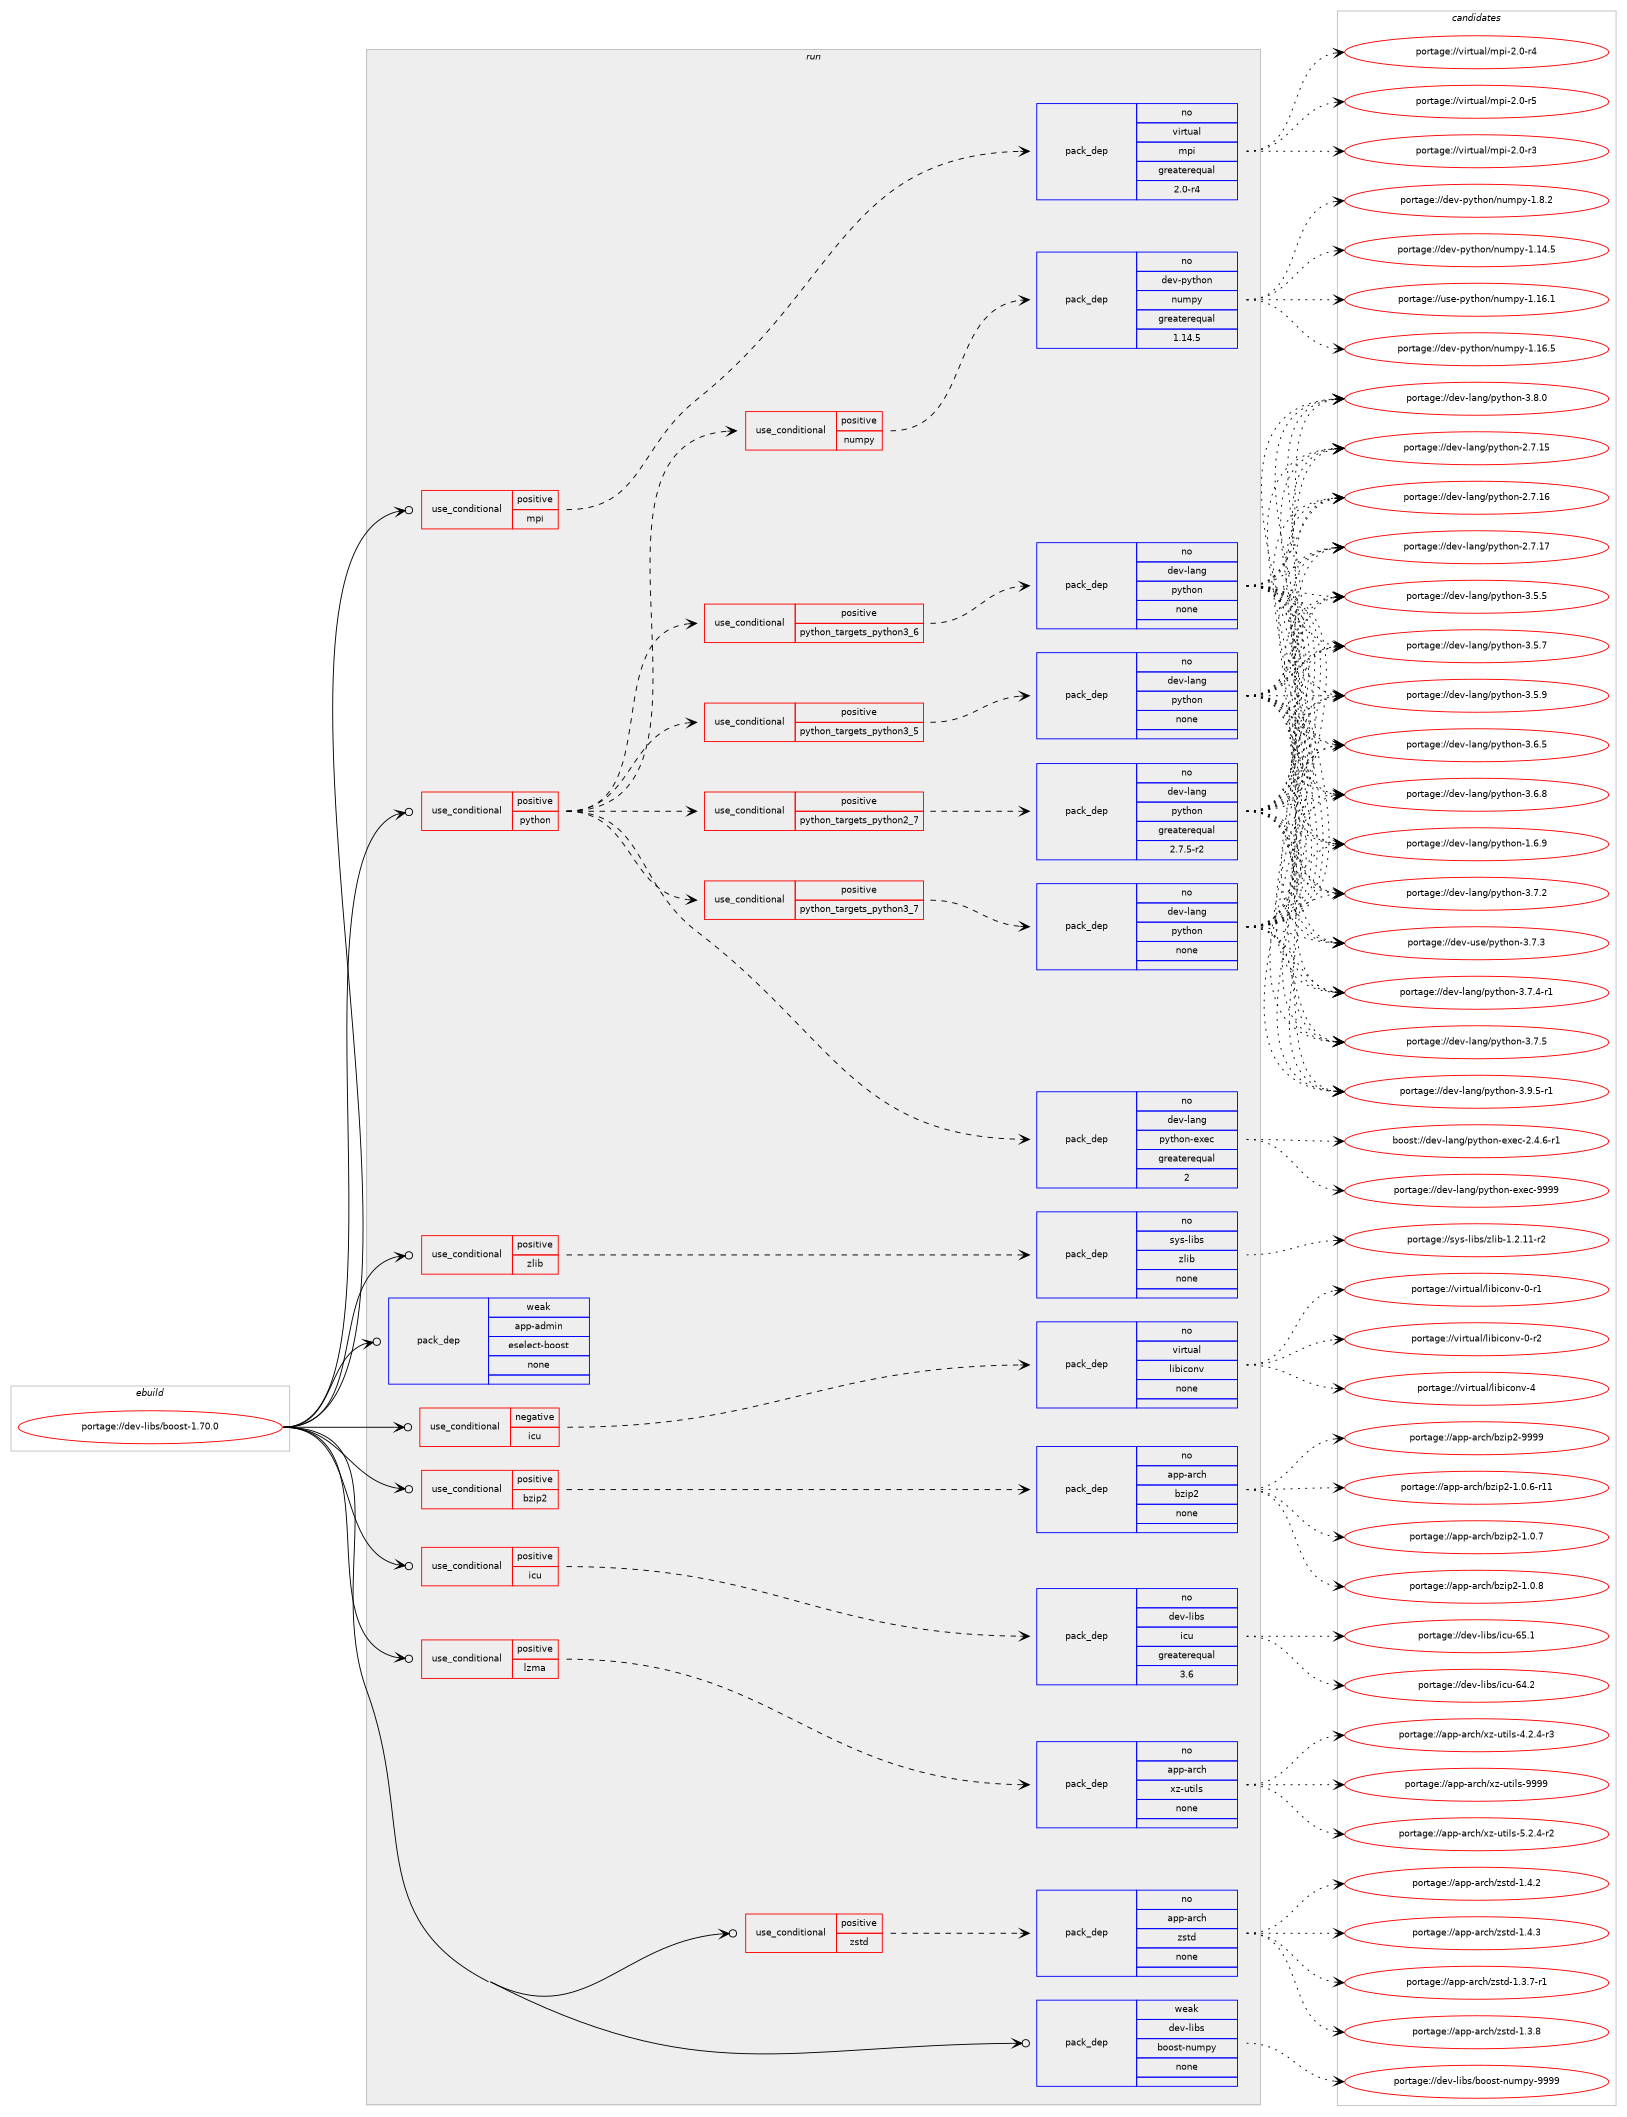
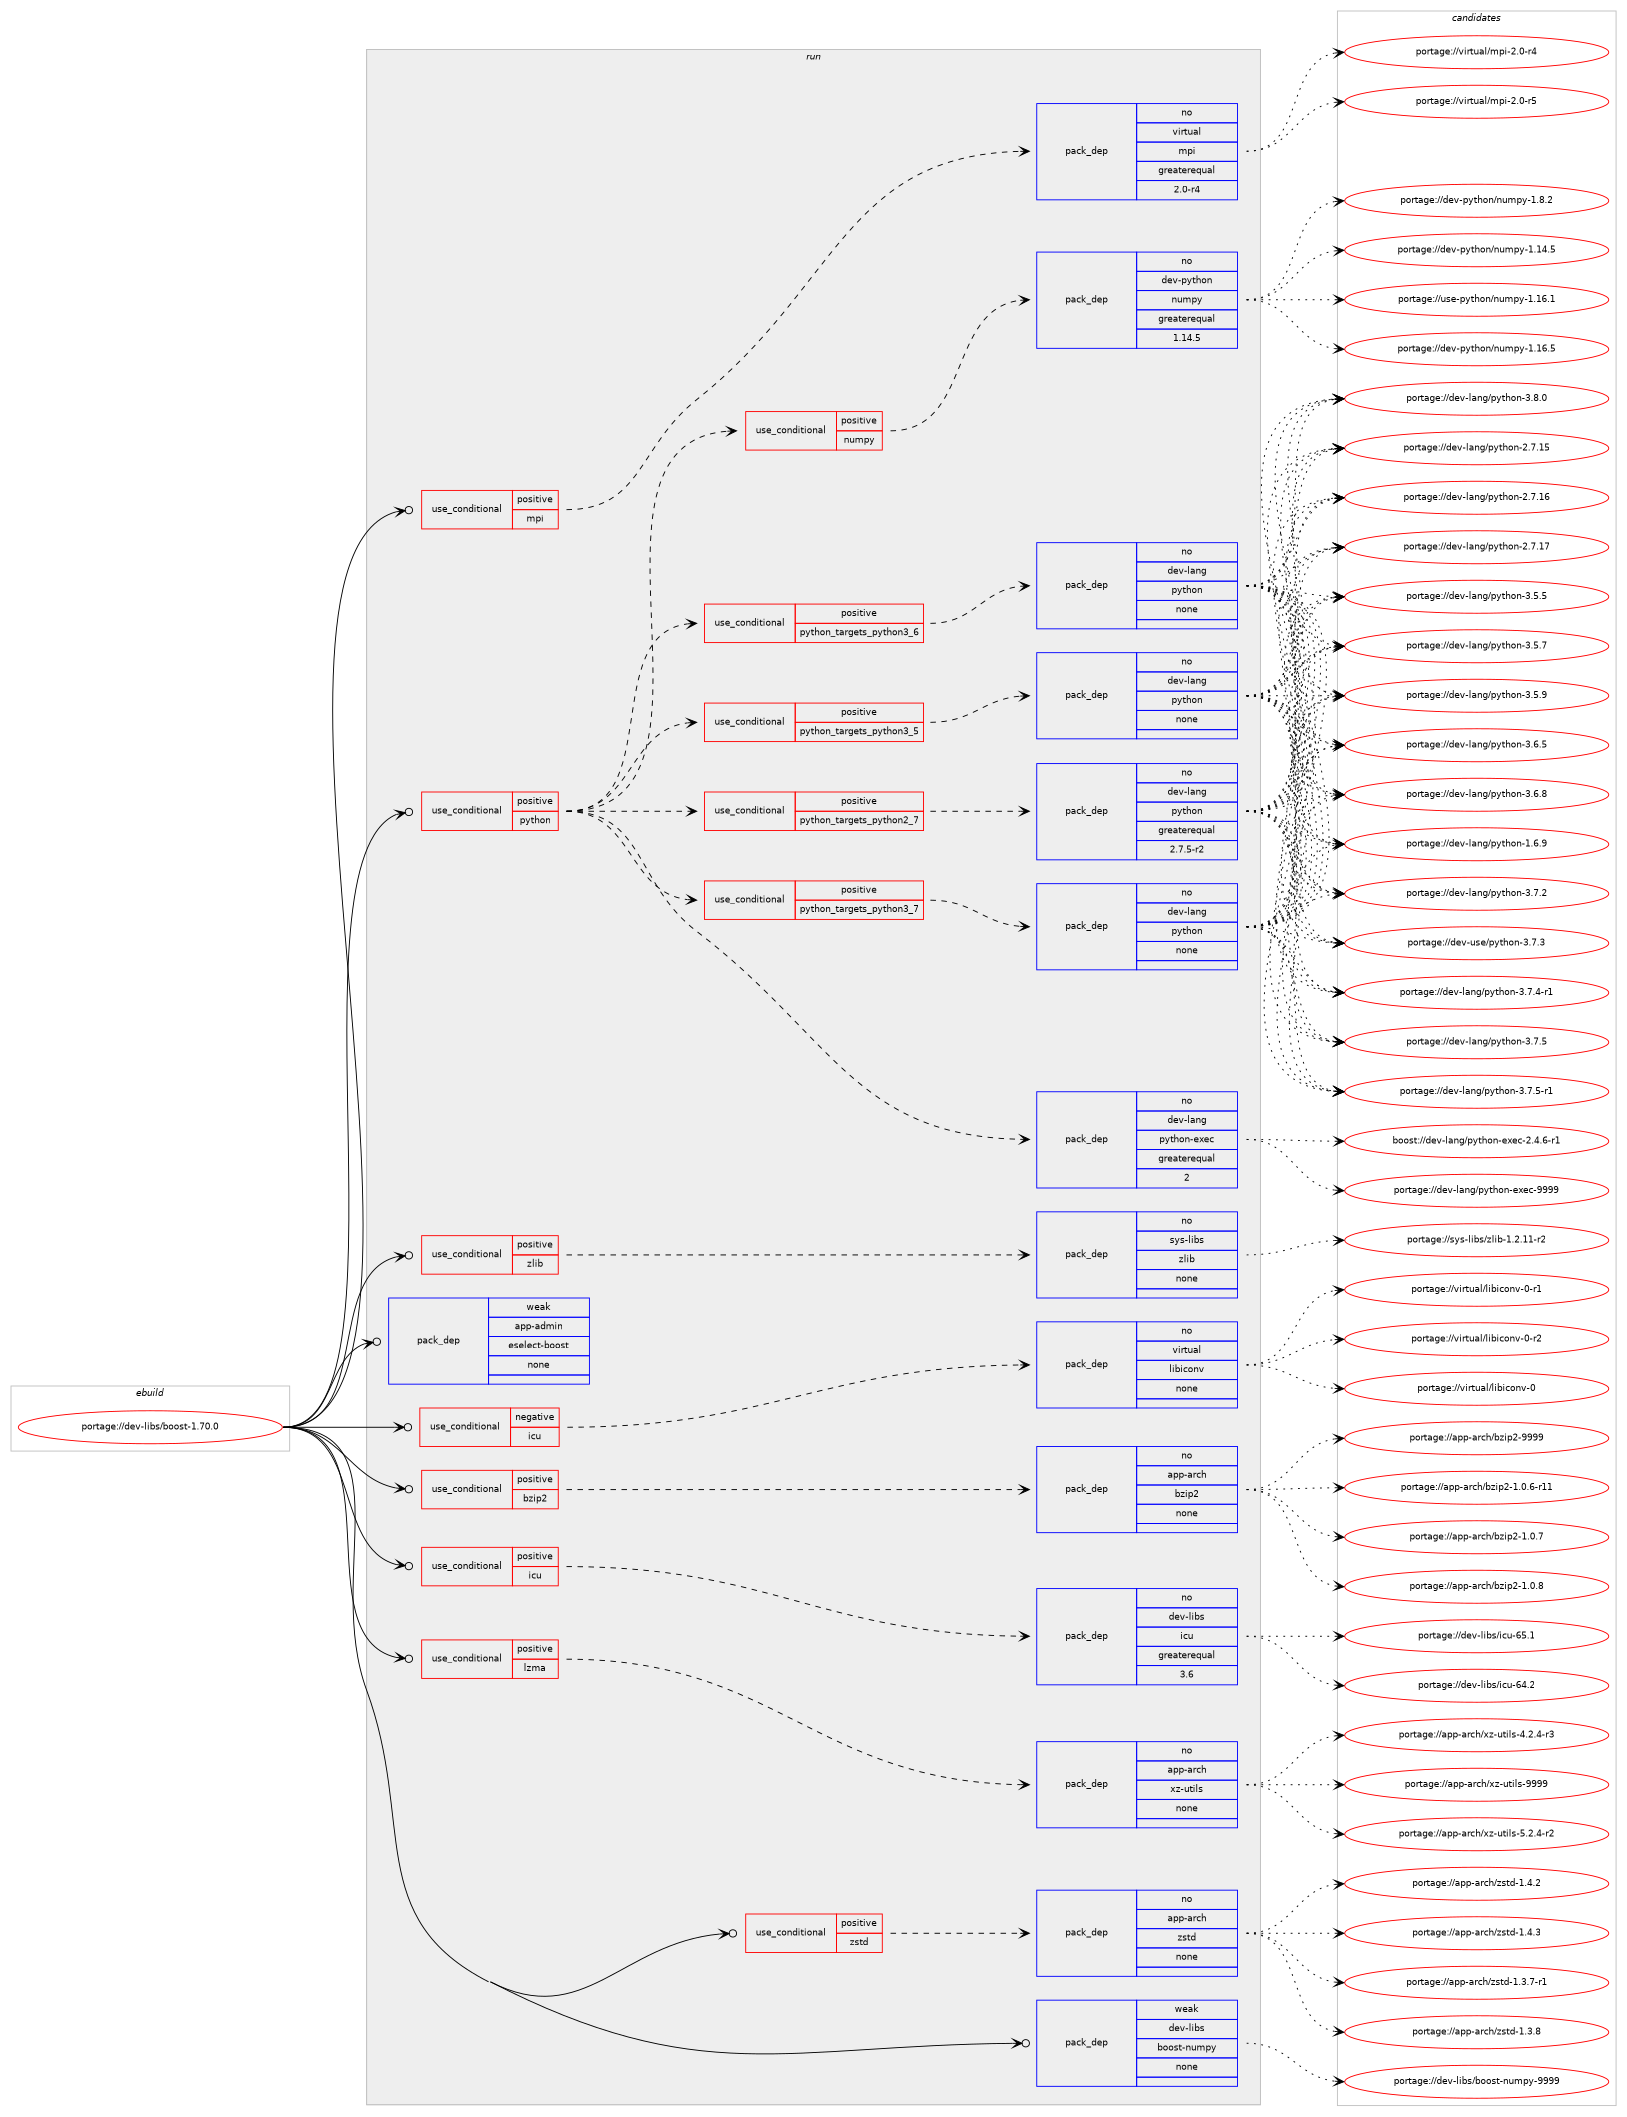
node "portage://virtual/mpi-2.0-r3": removed
node "portage://dev-lang/python-3.9.5-r1": label "portage://dev-lang/python-3.9.5-r1" -> "portage://dev-lang/python-3.7.5-r1"
node "portage://virtual/libiconv-4": label "portage://virtual/libiconv-4" -> "portage://virtual/libiconv-0"
